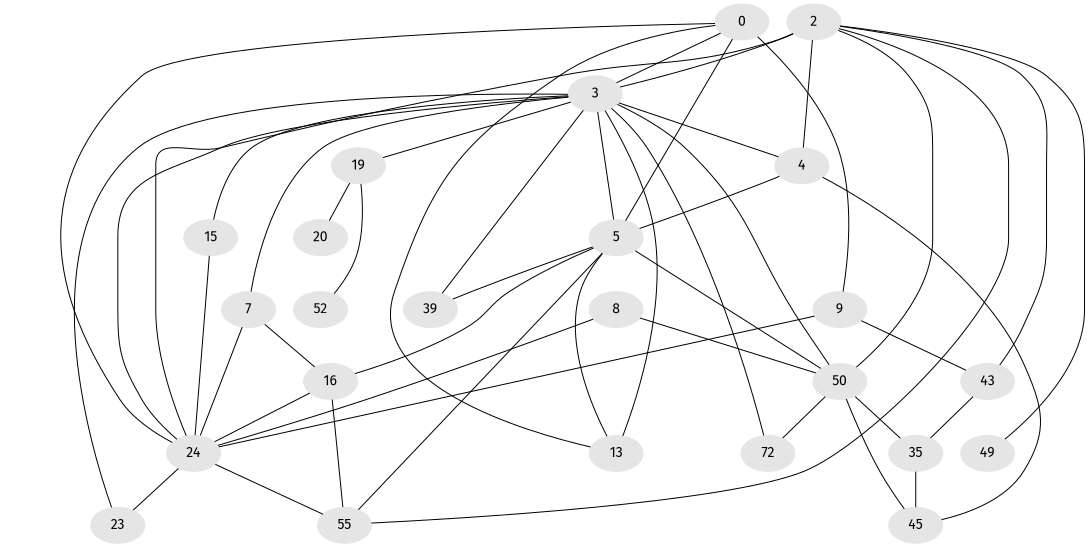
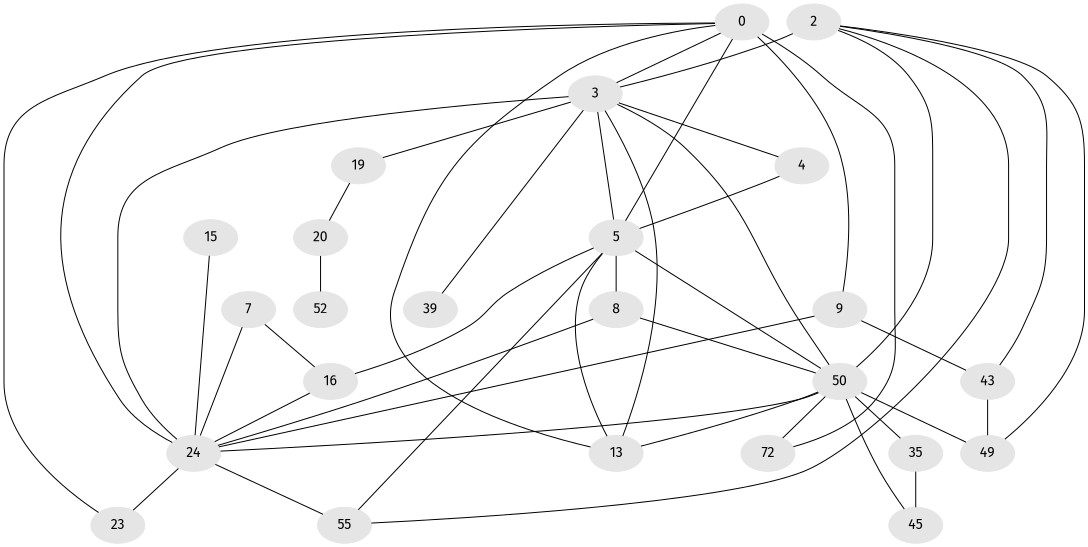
edge "2" -- "4": removed
edge "3" -- "15": removed
edge "3" -- "7": removed
edge "3" -- "23": now "0" -- "23"
edge "2" -- "24": now "50" -- "24"
edge "19" -- "52": now "20" -- "52"
edge "3" -- "72": now "0" -- "72"
edge "5" -- "39": now "5" -- "8"
edge "4" -- "45": removed
edge "50" -- "49": added
edge "43" -- "35": now "43" -- "49"
edge "50" -- "13": added
edge "16" -- "55": removed
